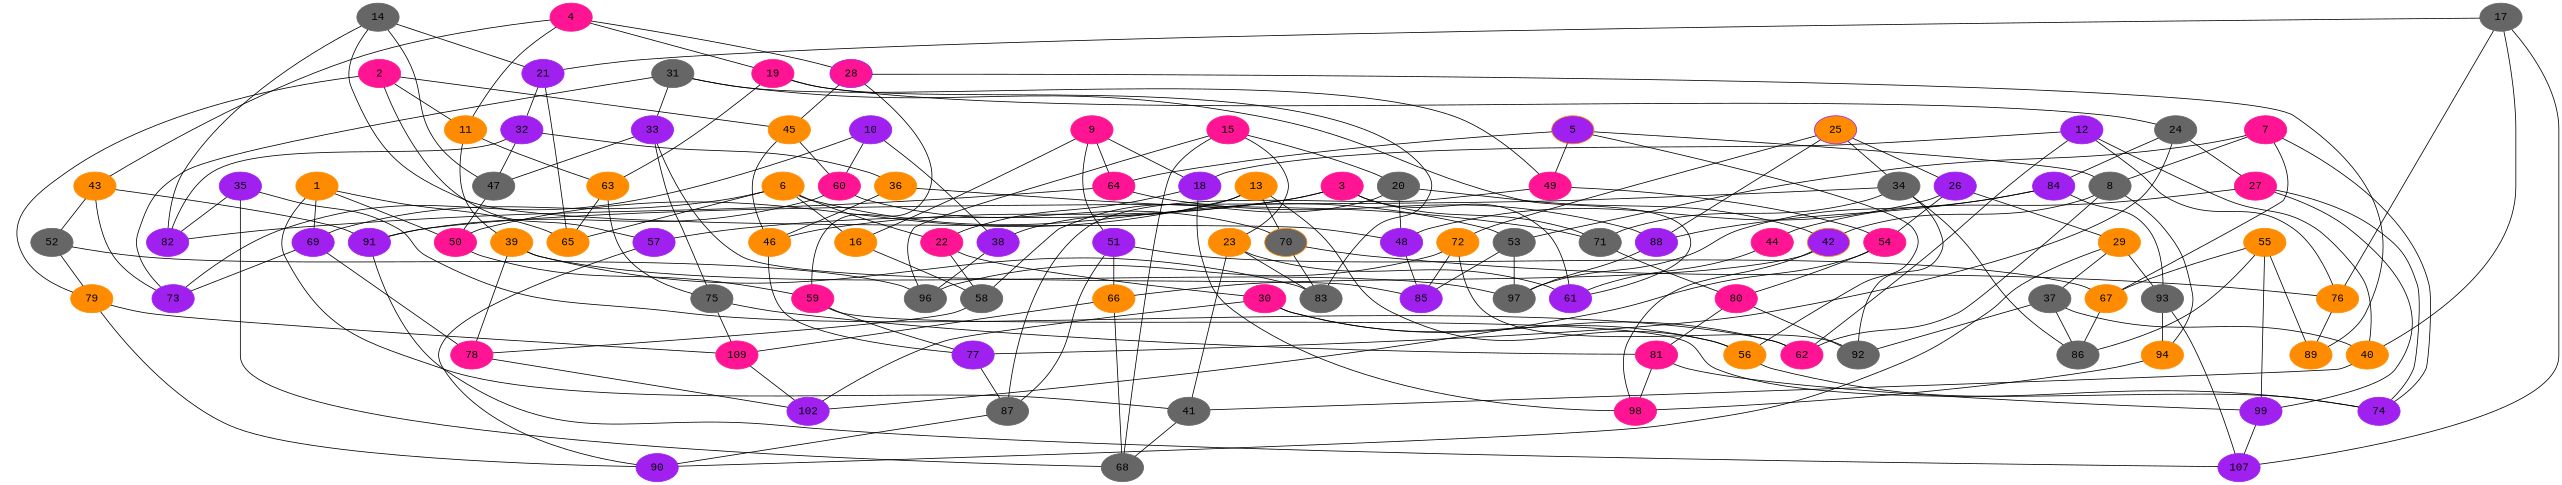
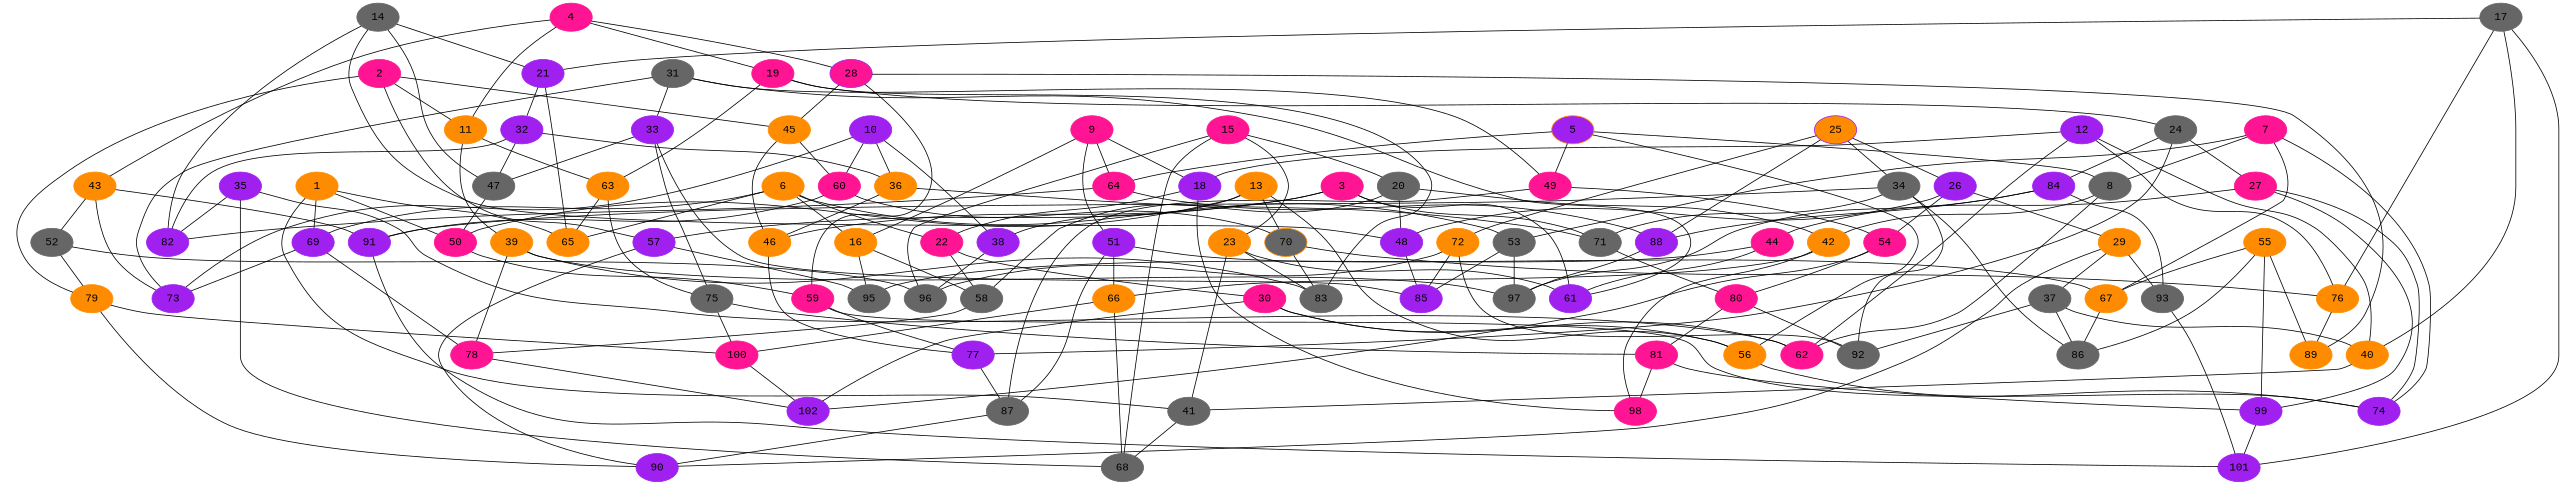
edge "10" -- "36": added
node "42": fillcolor purple -> darkorange
node "95": added
node "109": label "109" -> "100"
node "94": removed
node "107": label "107" -> "101"
